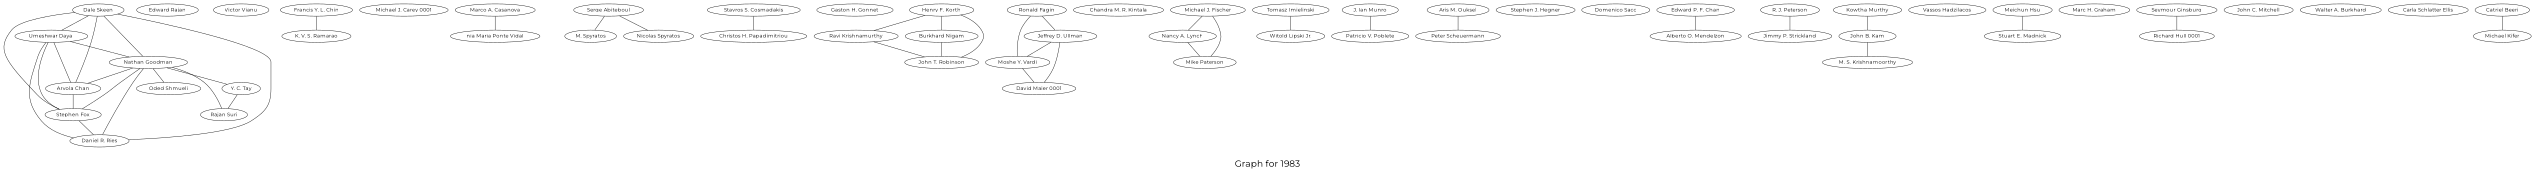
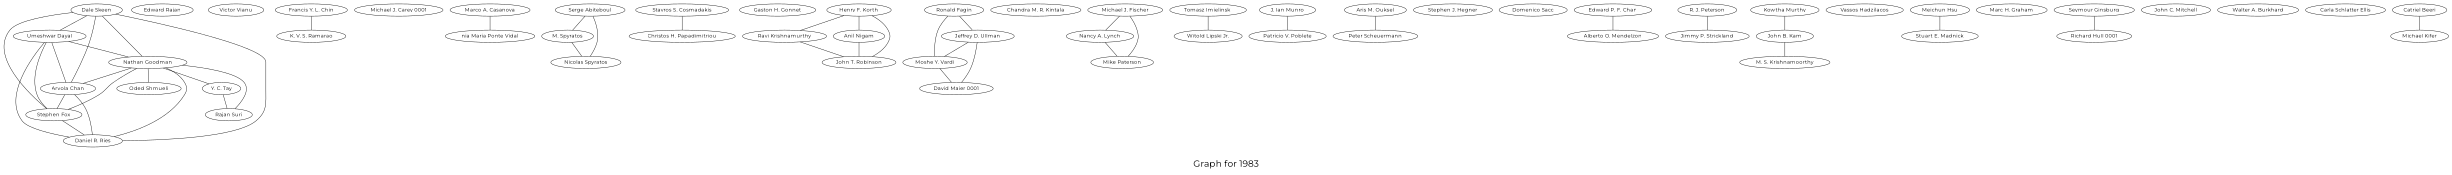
node "Burkhard Nigam": label "Burkhard Nigam" -> "Anil Nigam"
edge "M. Spyratos" -- "Nicolas Spyratos": added
edge "Arvola Chan" -- "Daniel R. Ries": added
